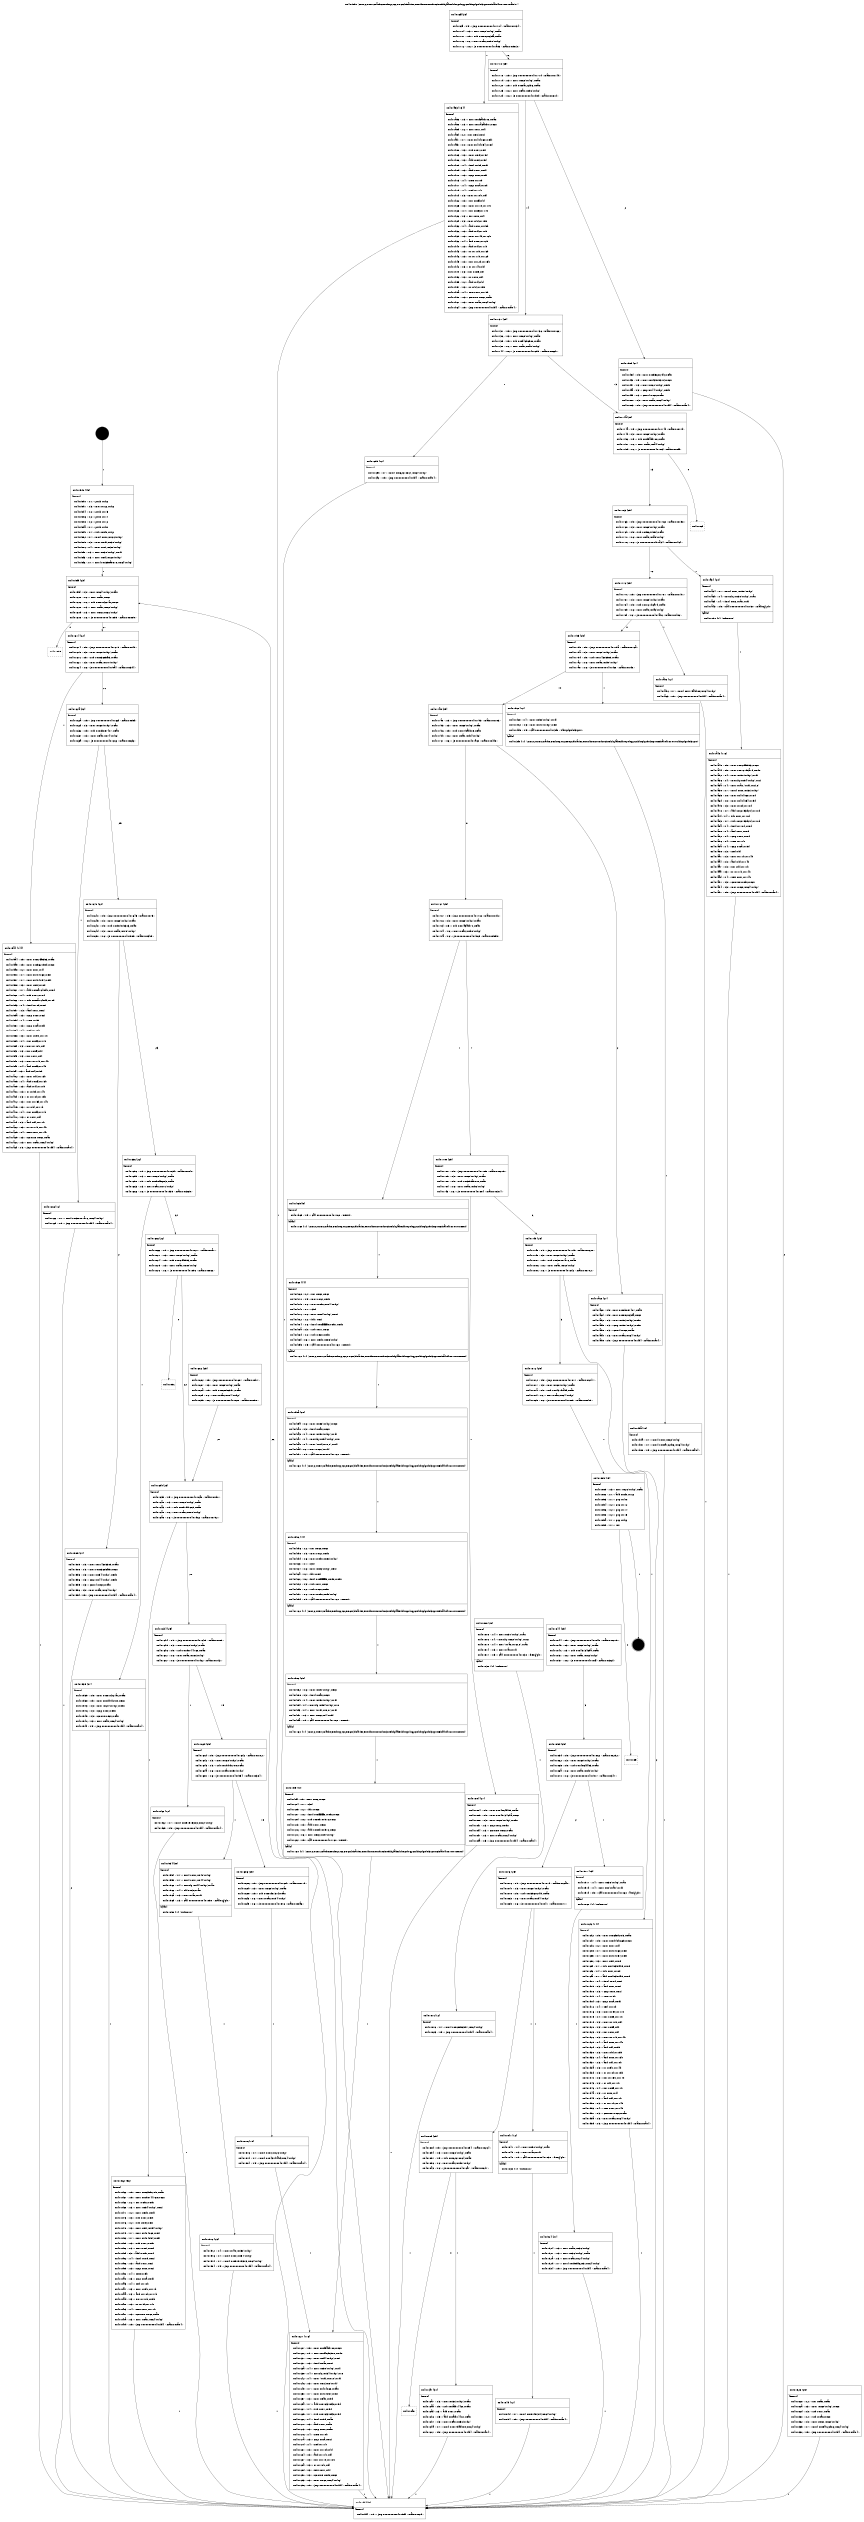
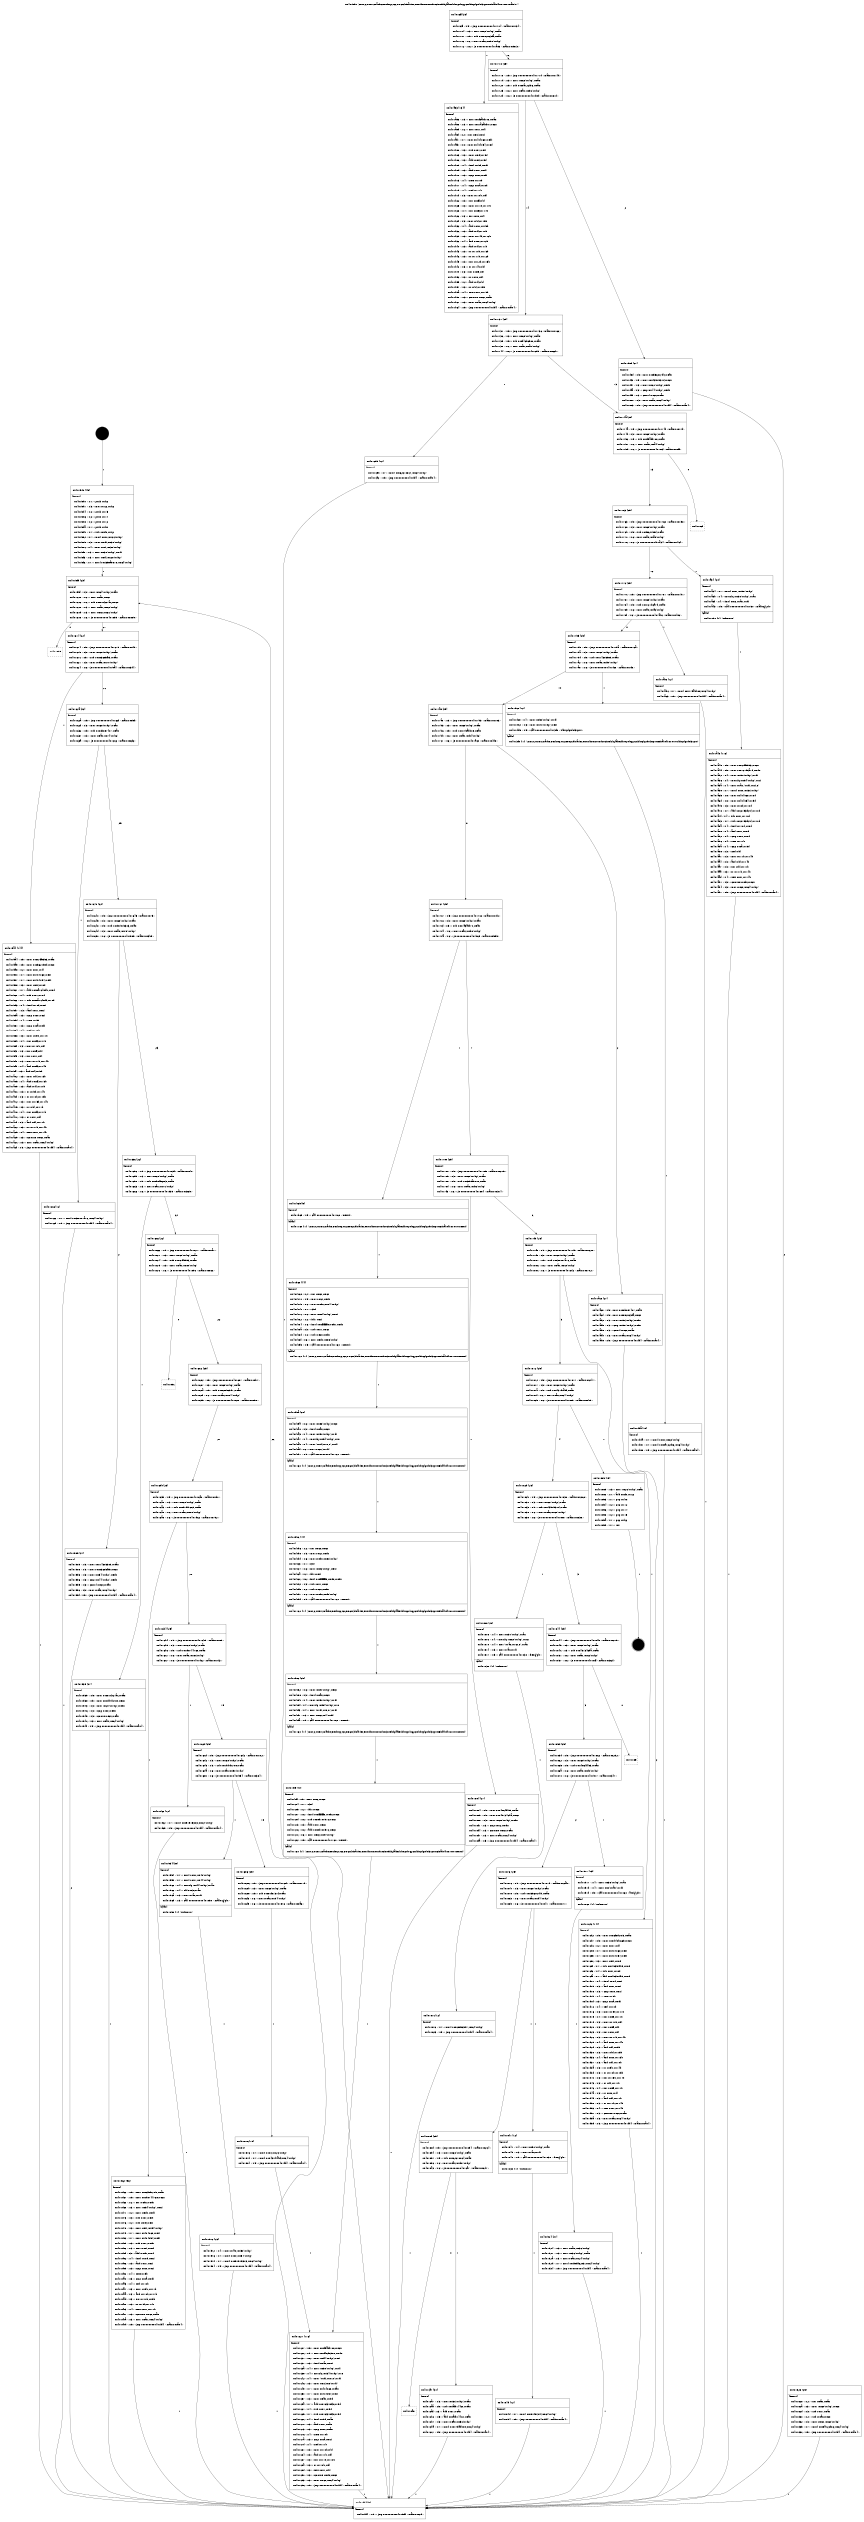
edge "0x401ae3 [134]" -> "0x401fd4 [5]": removed, label "1"
edge "0x40166c [22]" -> "0x40169b [25]": now "0x40166c [22]" -> "0x401682 [25]"
node "0x40182b [25]": added
edge "0x401e89 [19]" -> "0x4018ff": now "0x401844 [25]" -> "0x4018ff"
